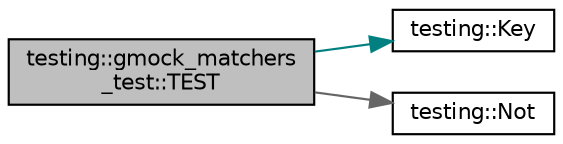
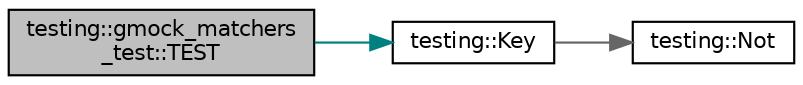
edge "testing::gmock_matchers _test::TEST" -> "testing::Not": now "testing::Key" -> "testing::Not"
